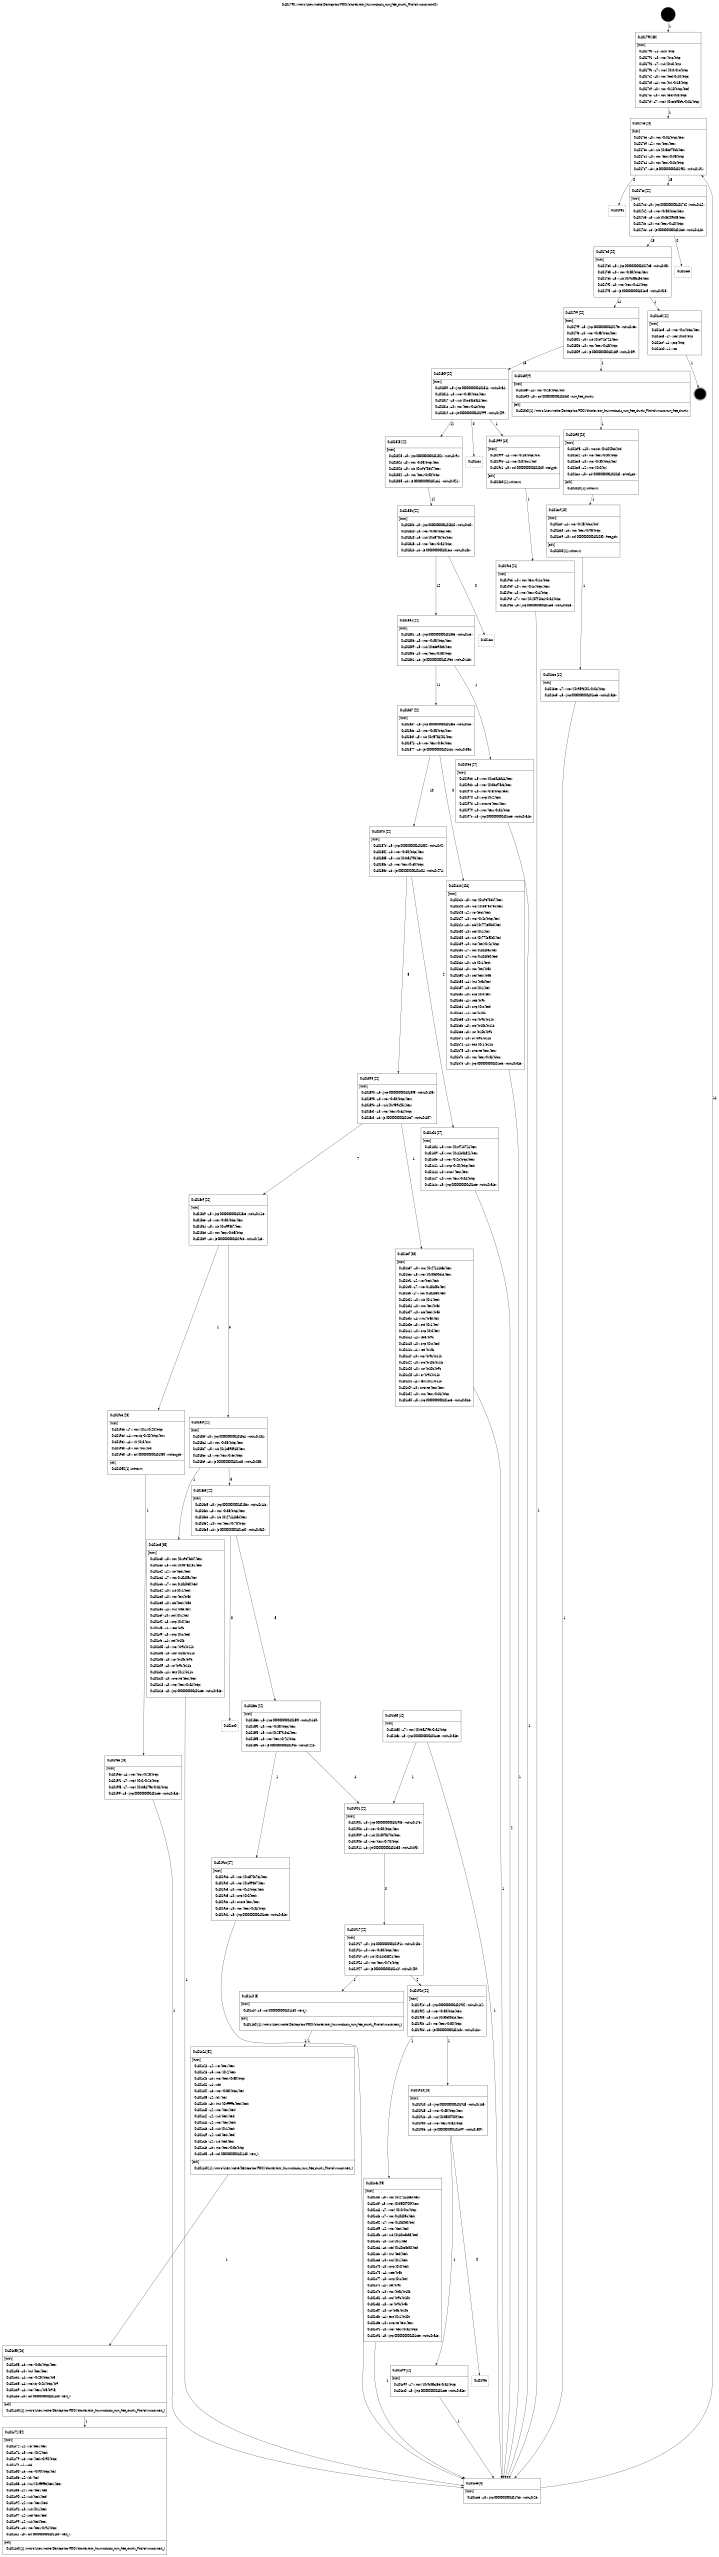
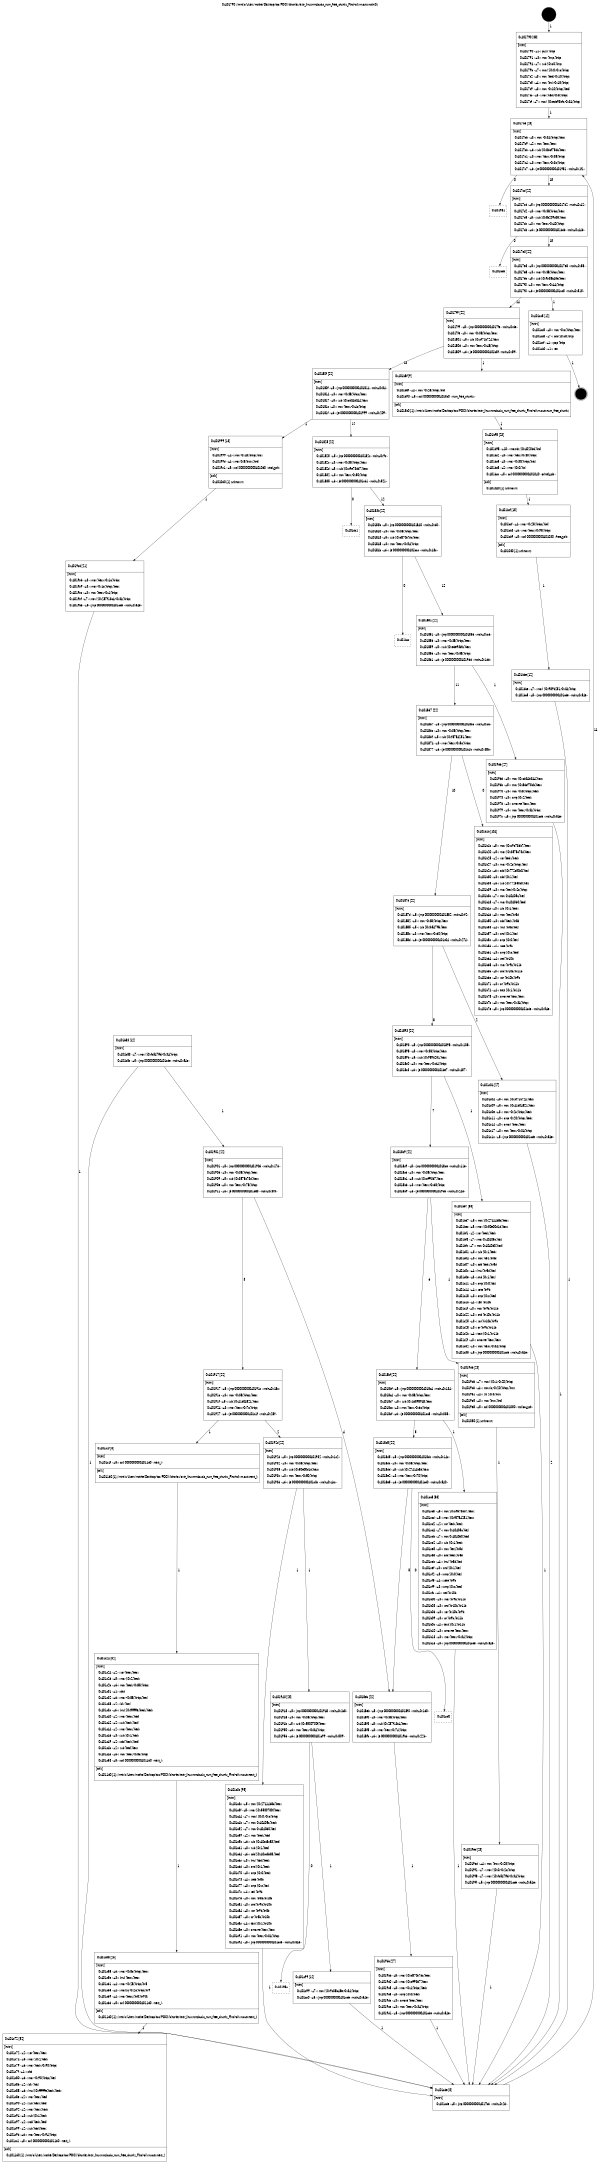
edge "0x40180f [22]" -> "0x401cb1": now "0x401825 [22]" -> "0x401cb1"
edge "0x401b1b [104]" -> "0x401cde [5]": removed, label "1"
edge "0x4018eb [22]" -> "0x401901 [22]": reversed
